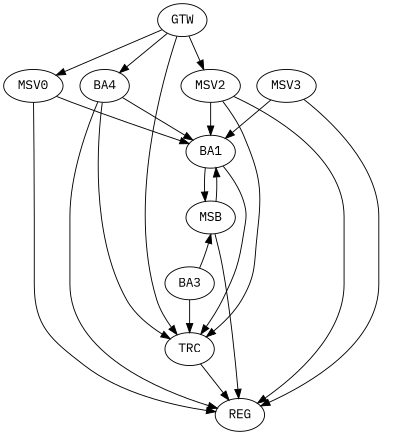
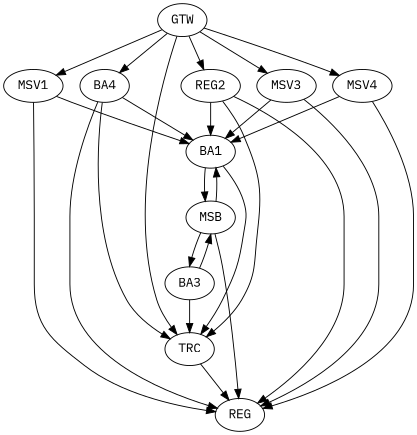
edge "GTW" -> "MSV3": added
node "MSV0": label "MSV0" -> "MSV1"
node "MSV2": label "MSV2" -> "REG2"
node "MSV4": added
edge "MSB" -> "BA3": added
